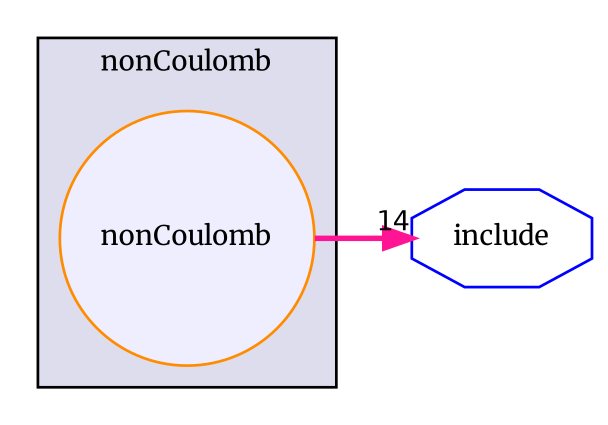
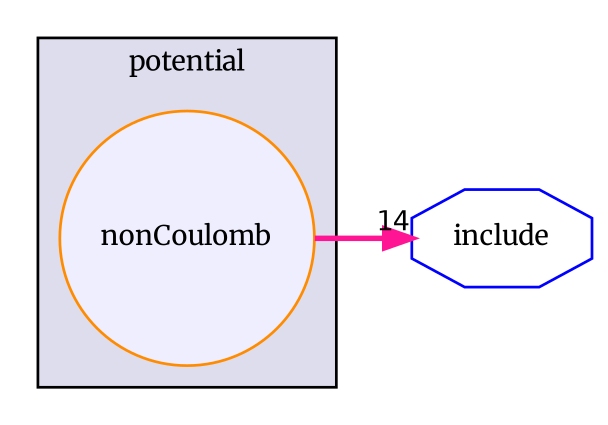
cluster "nonCoulomb": label "nonCoulomb" -> "potential"
